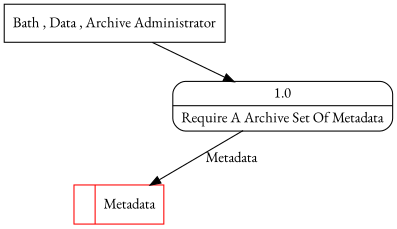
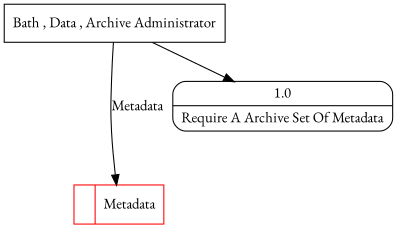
edge "1.0" -> "Metadata": now "Bath , Data , Archive Administrator" -> "Metadata"
